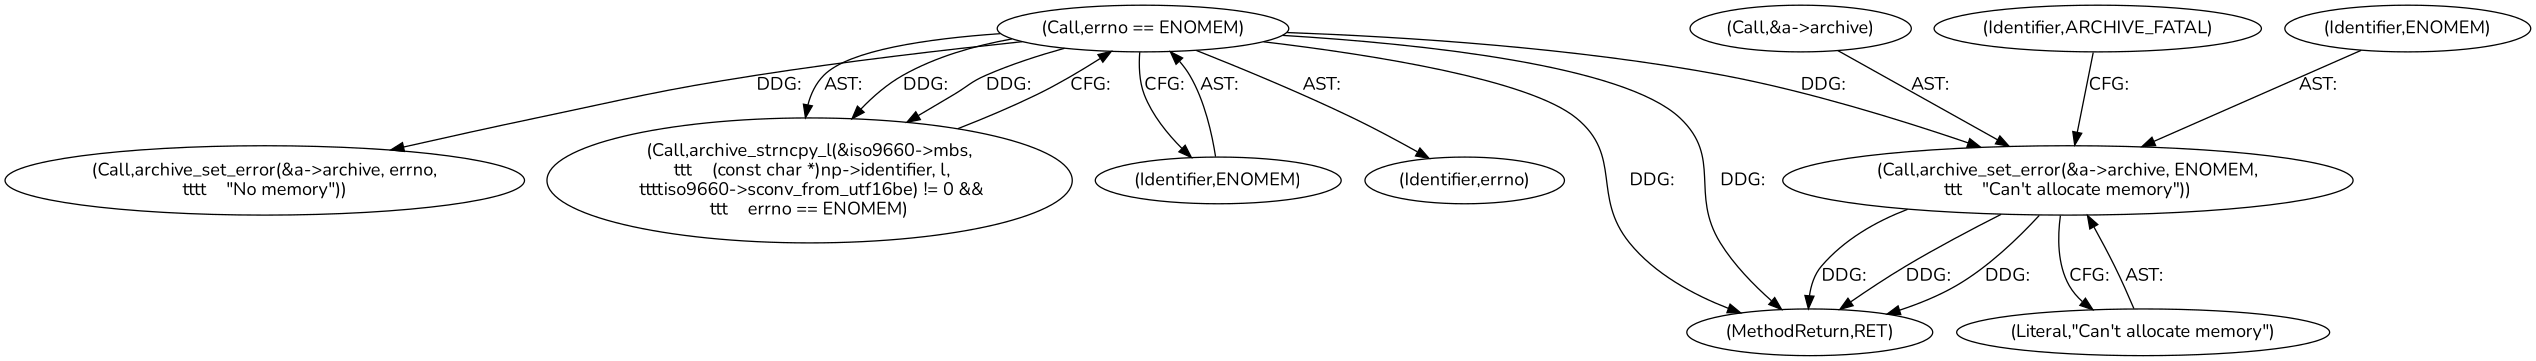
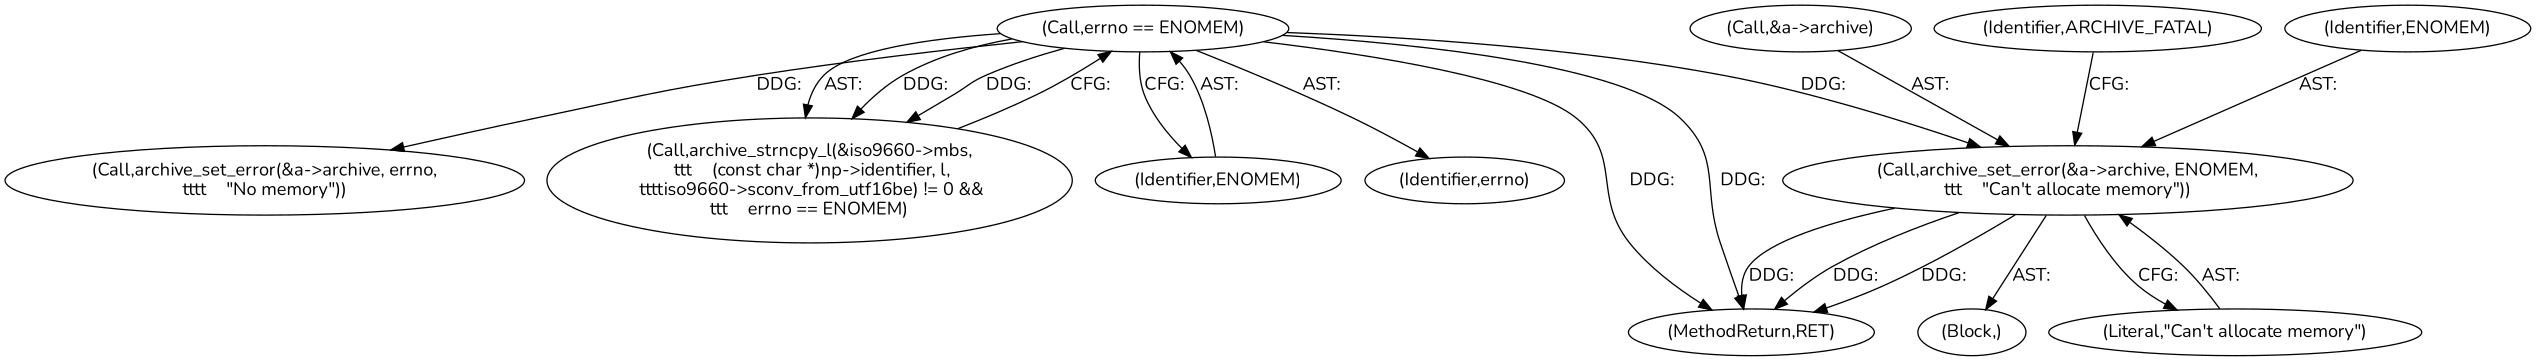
node "(Block,)": added
